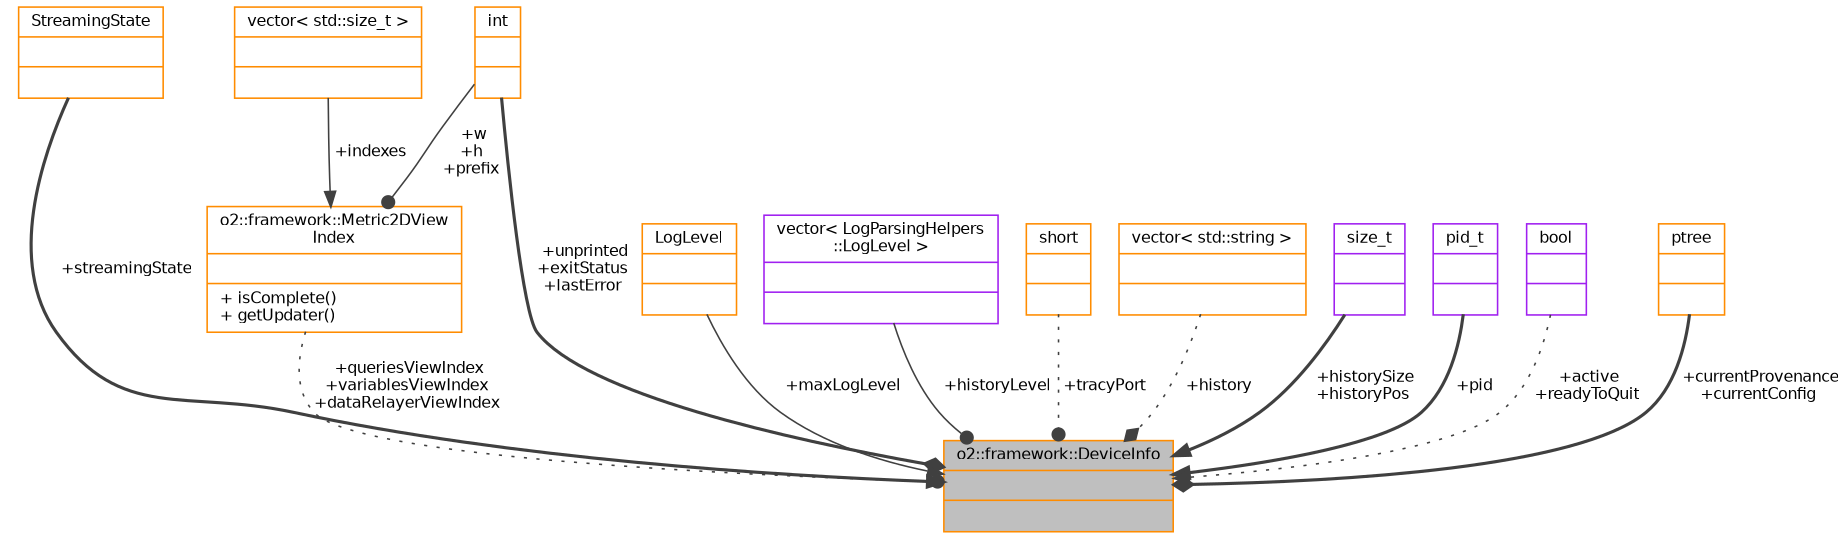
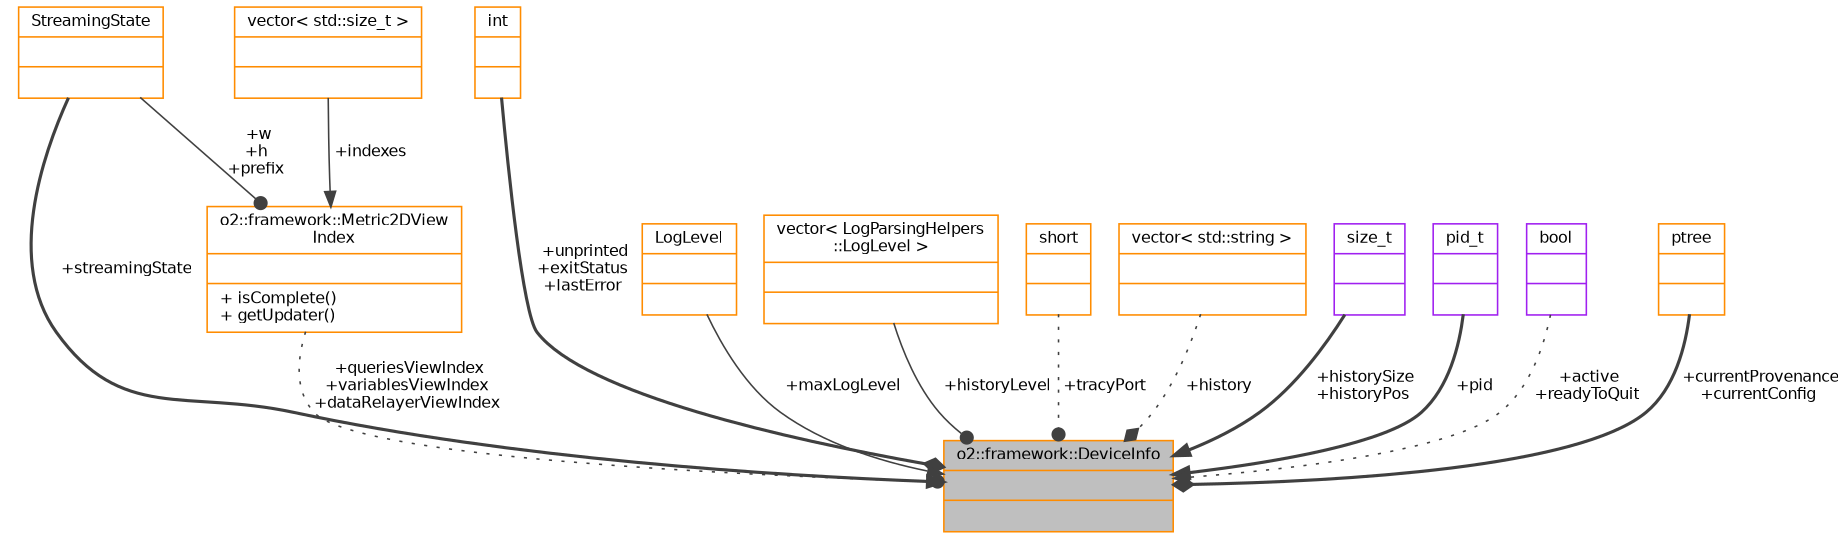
edge "int" -> "o2::framework::Metric2DView": now "StreamingState" -> "o2::framework::Metric2DView"
node "vector< LogParsingHelpers": color purple -> darkorange
